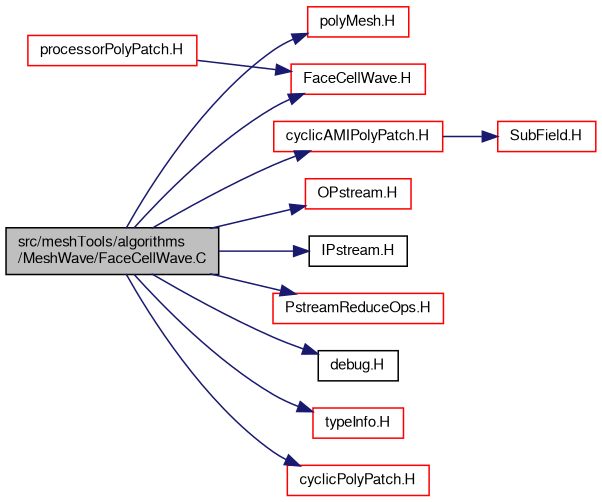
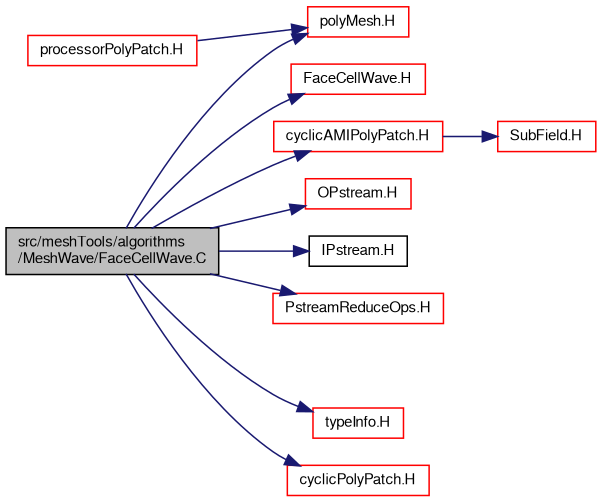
edge "processorPolyPatch.H" -> "FaceCellWave.H": now "processorPolyPatch.H" -> "polyMesh.H"
node "debug.H": removed
